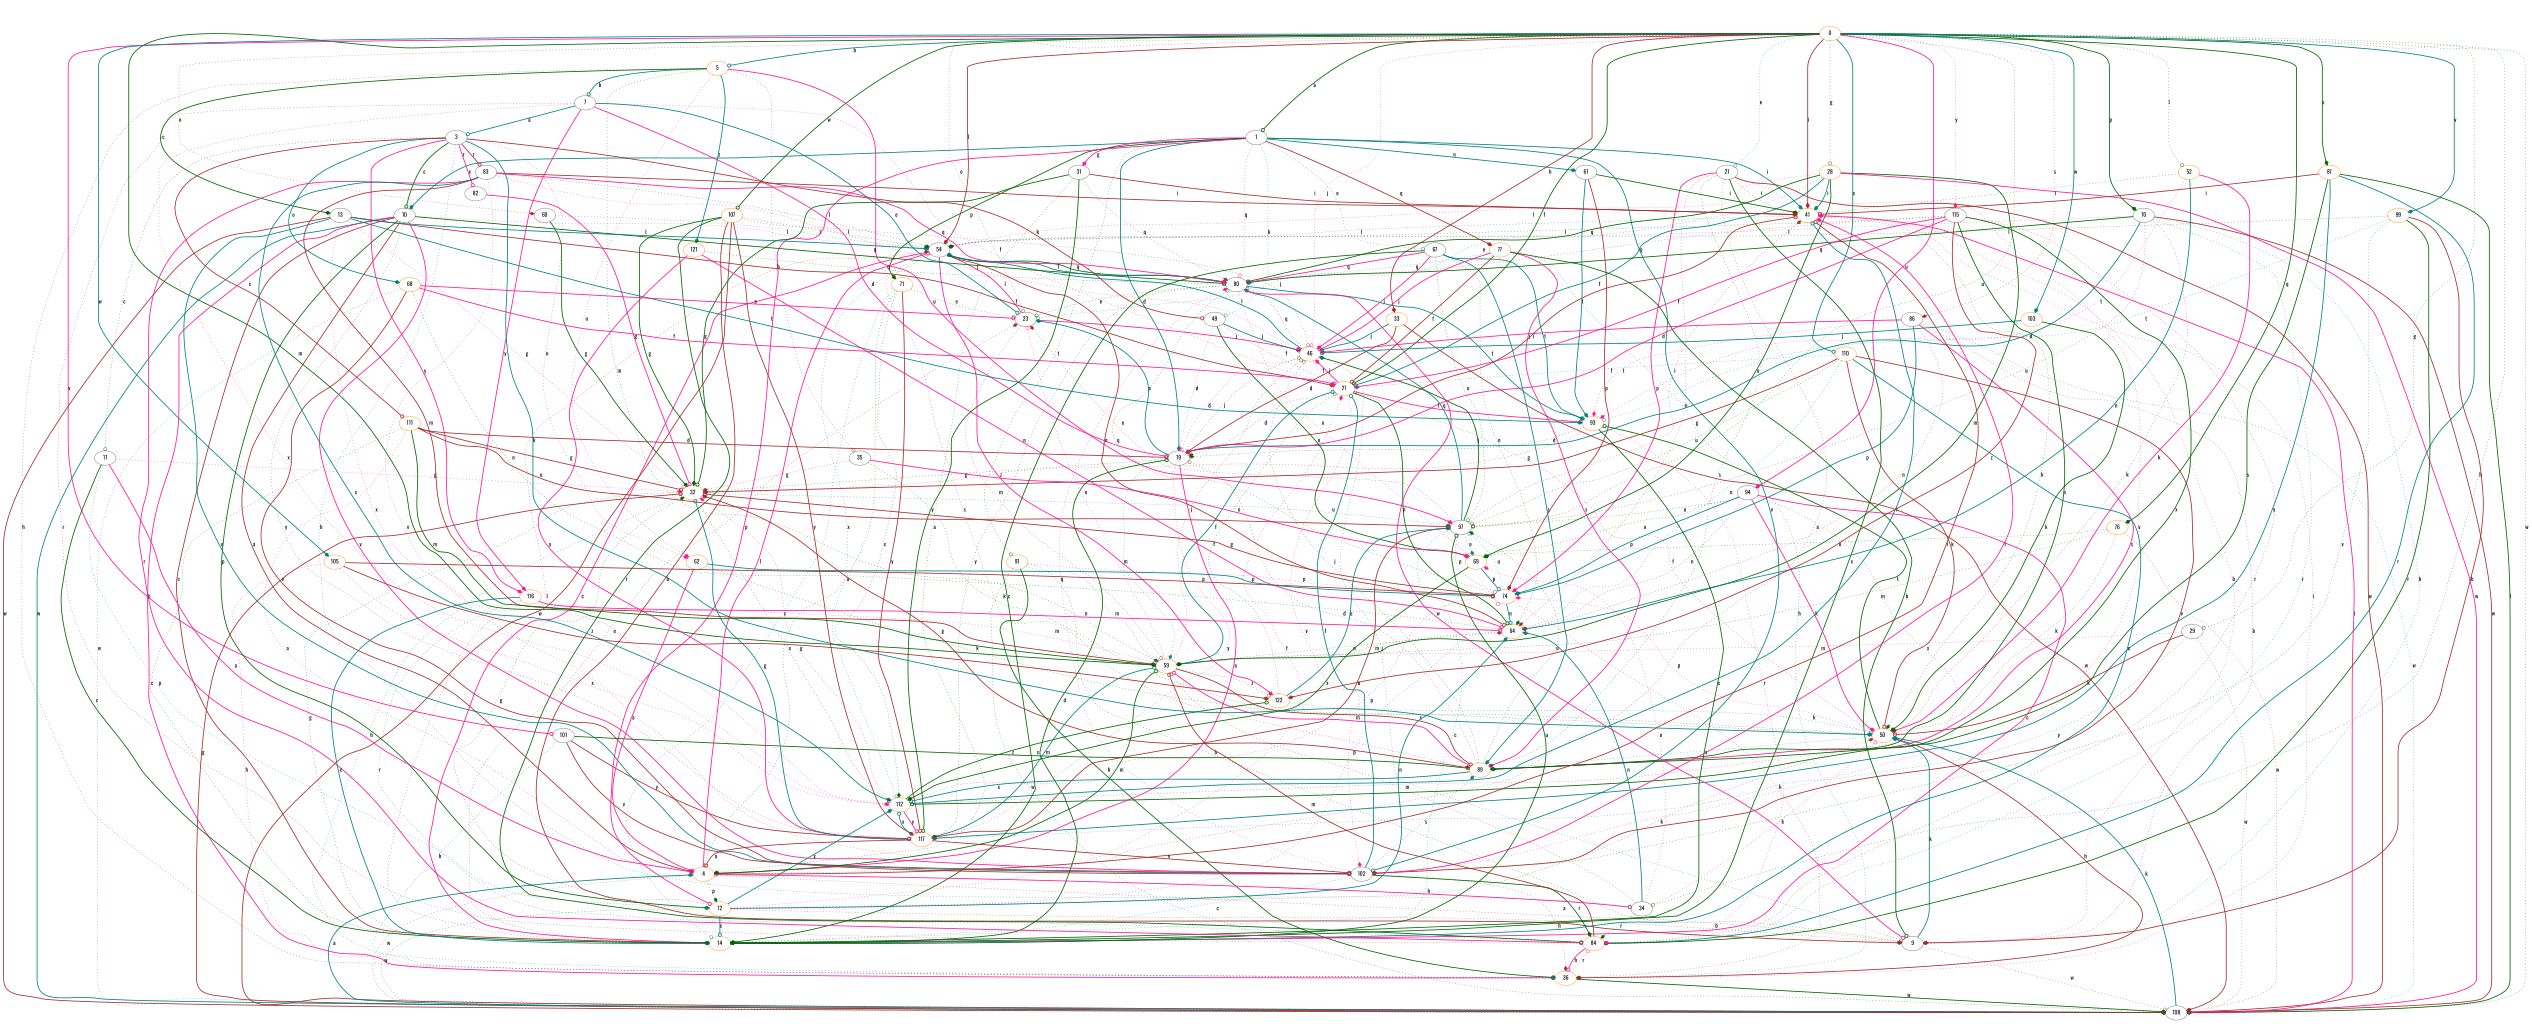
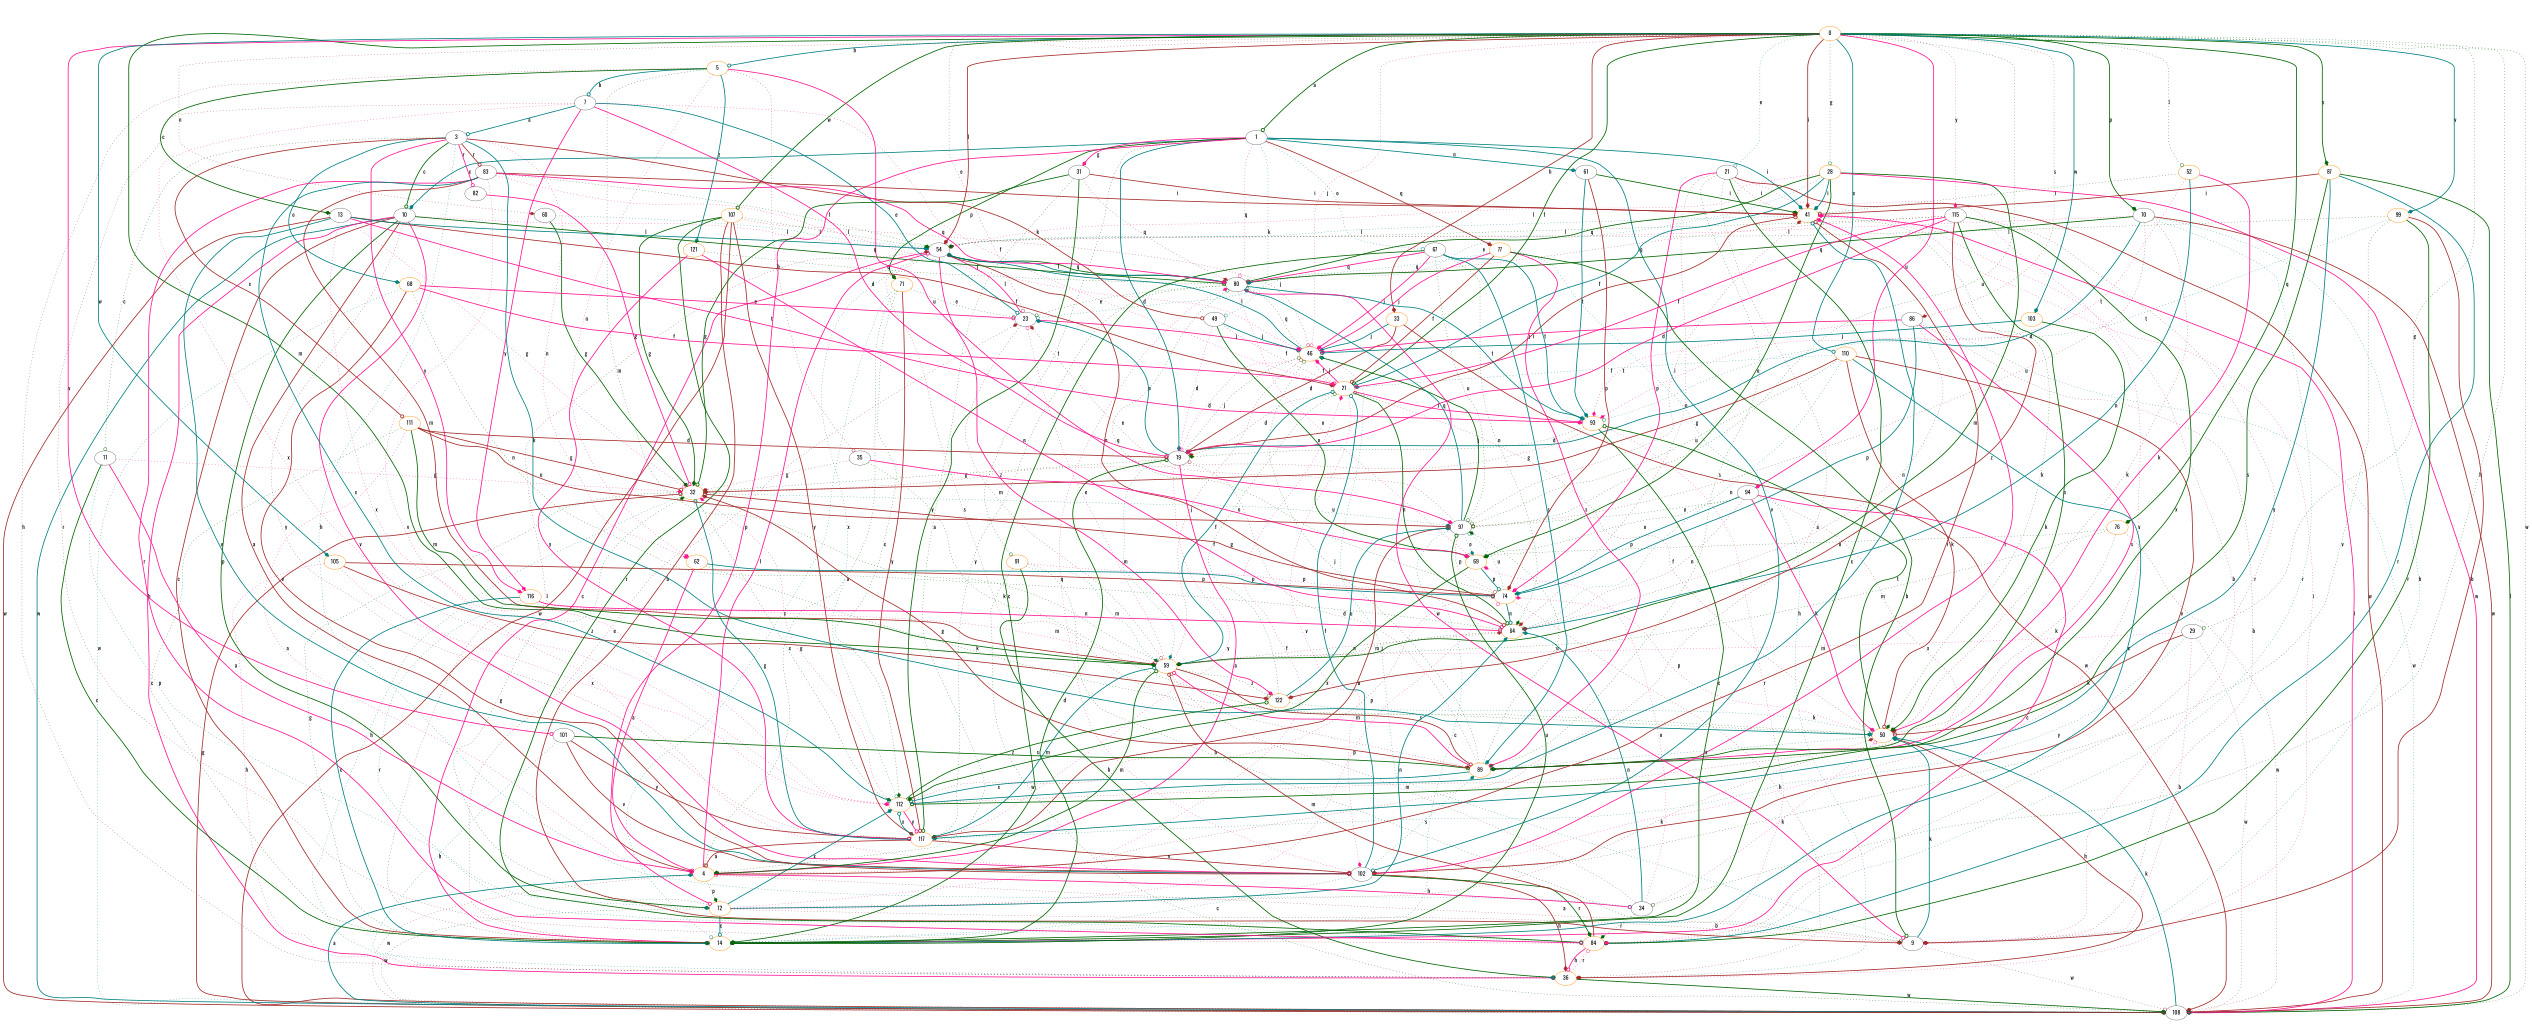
edge "13" -> "93": color teal -> deeppink
edge "29" -> "9": added, label "b"
edge "102" -> "36": style dotted -> bold
